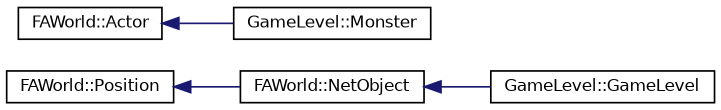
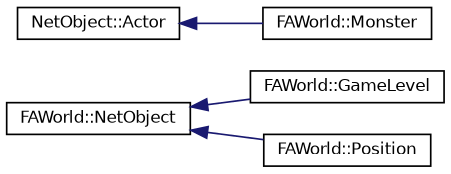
node "FAWorld::Actor": label "FAWorld::Actor" -> "NetObject::Actor"
node "GameLevel::Monster": label "GameLevel::Monster" -> "FAWorld::Monster"
edge "FAWorld::NetObject" -> "FAWorld::Position": reversed
node "GameLevel::GameLevel": label "GameLevel::GameLevel" -> "FAWorld::GameLevel"
